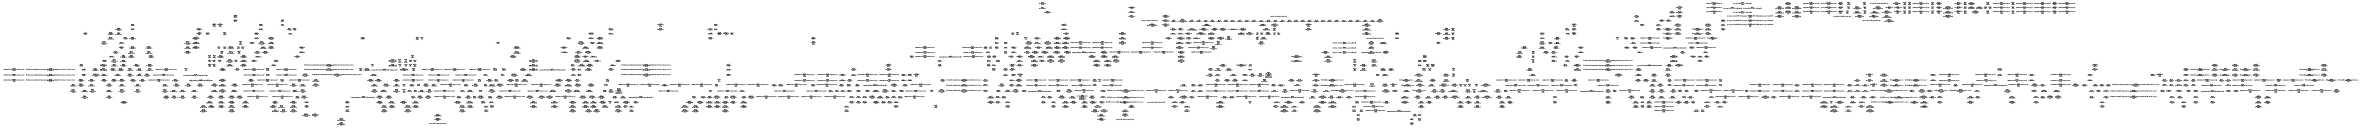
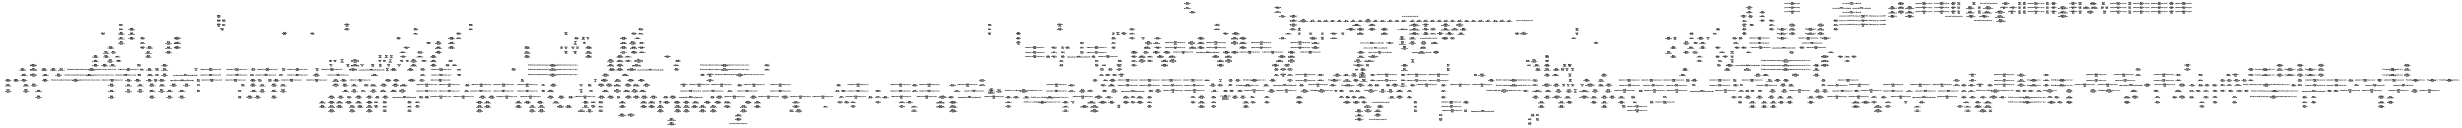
node "CE0x3c95080": removed
